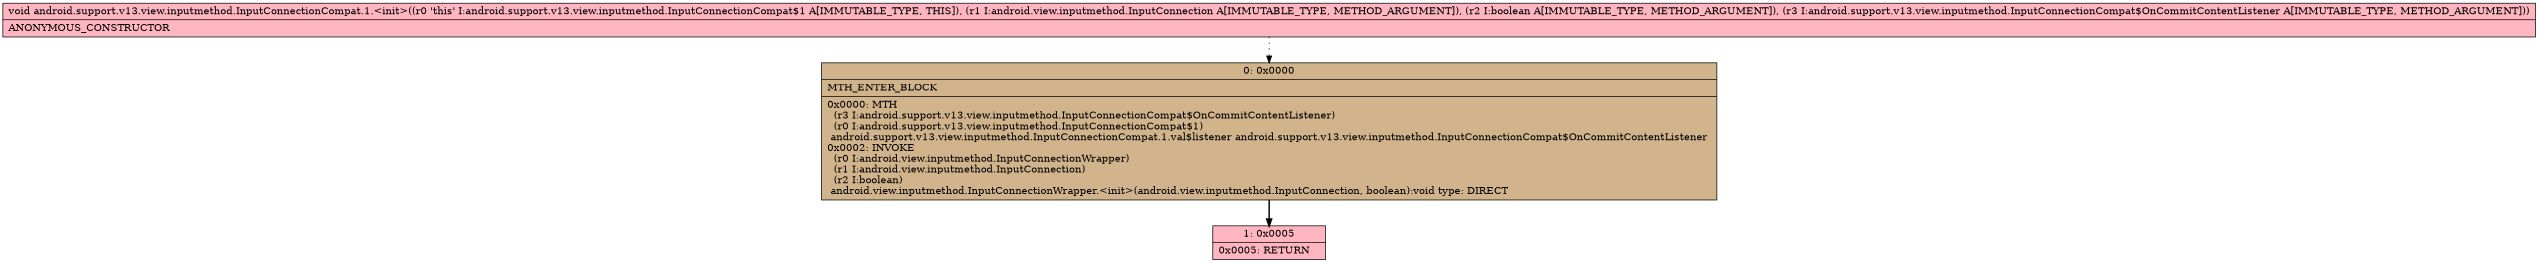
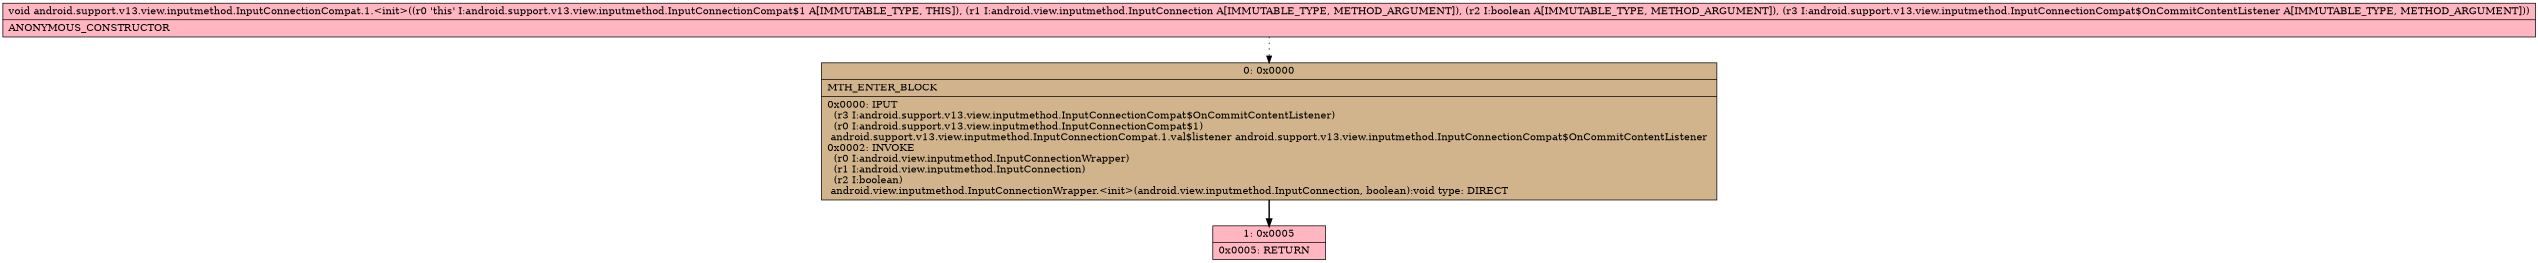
node "0: 0x0000": text "0x0000: MTH" -> "0x0000: IPUT"
